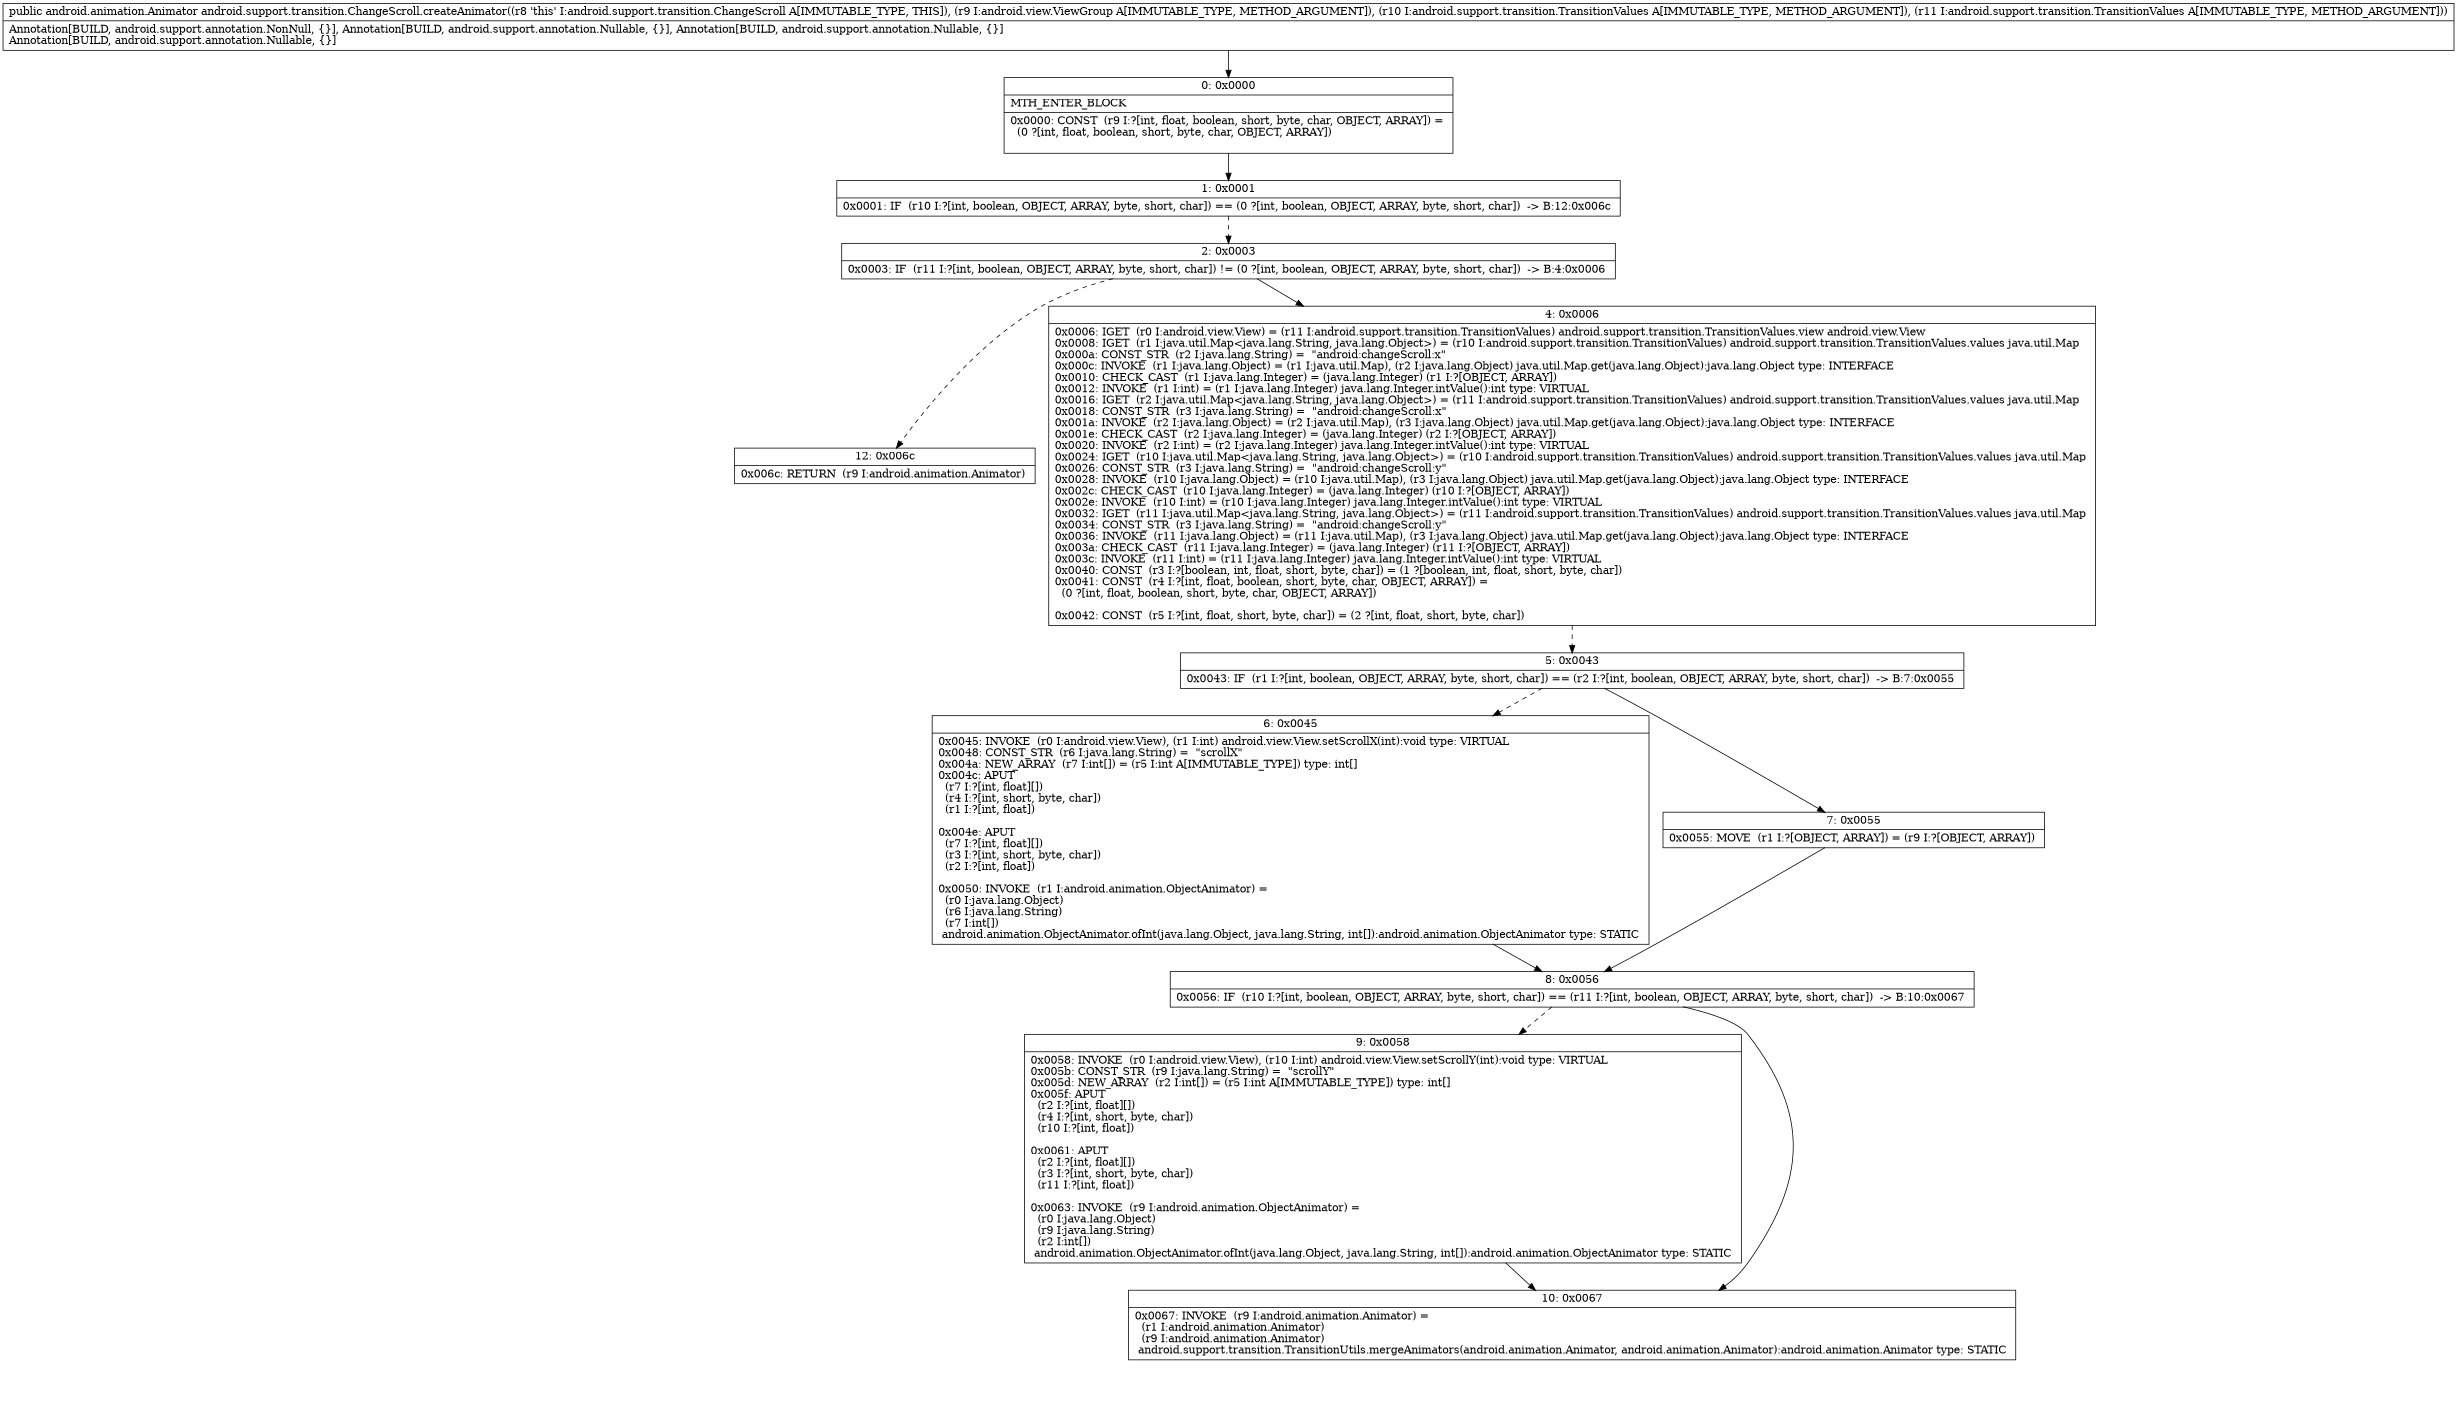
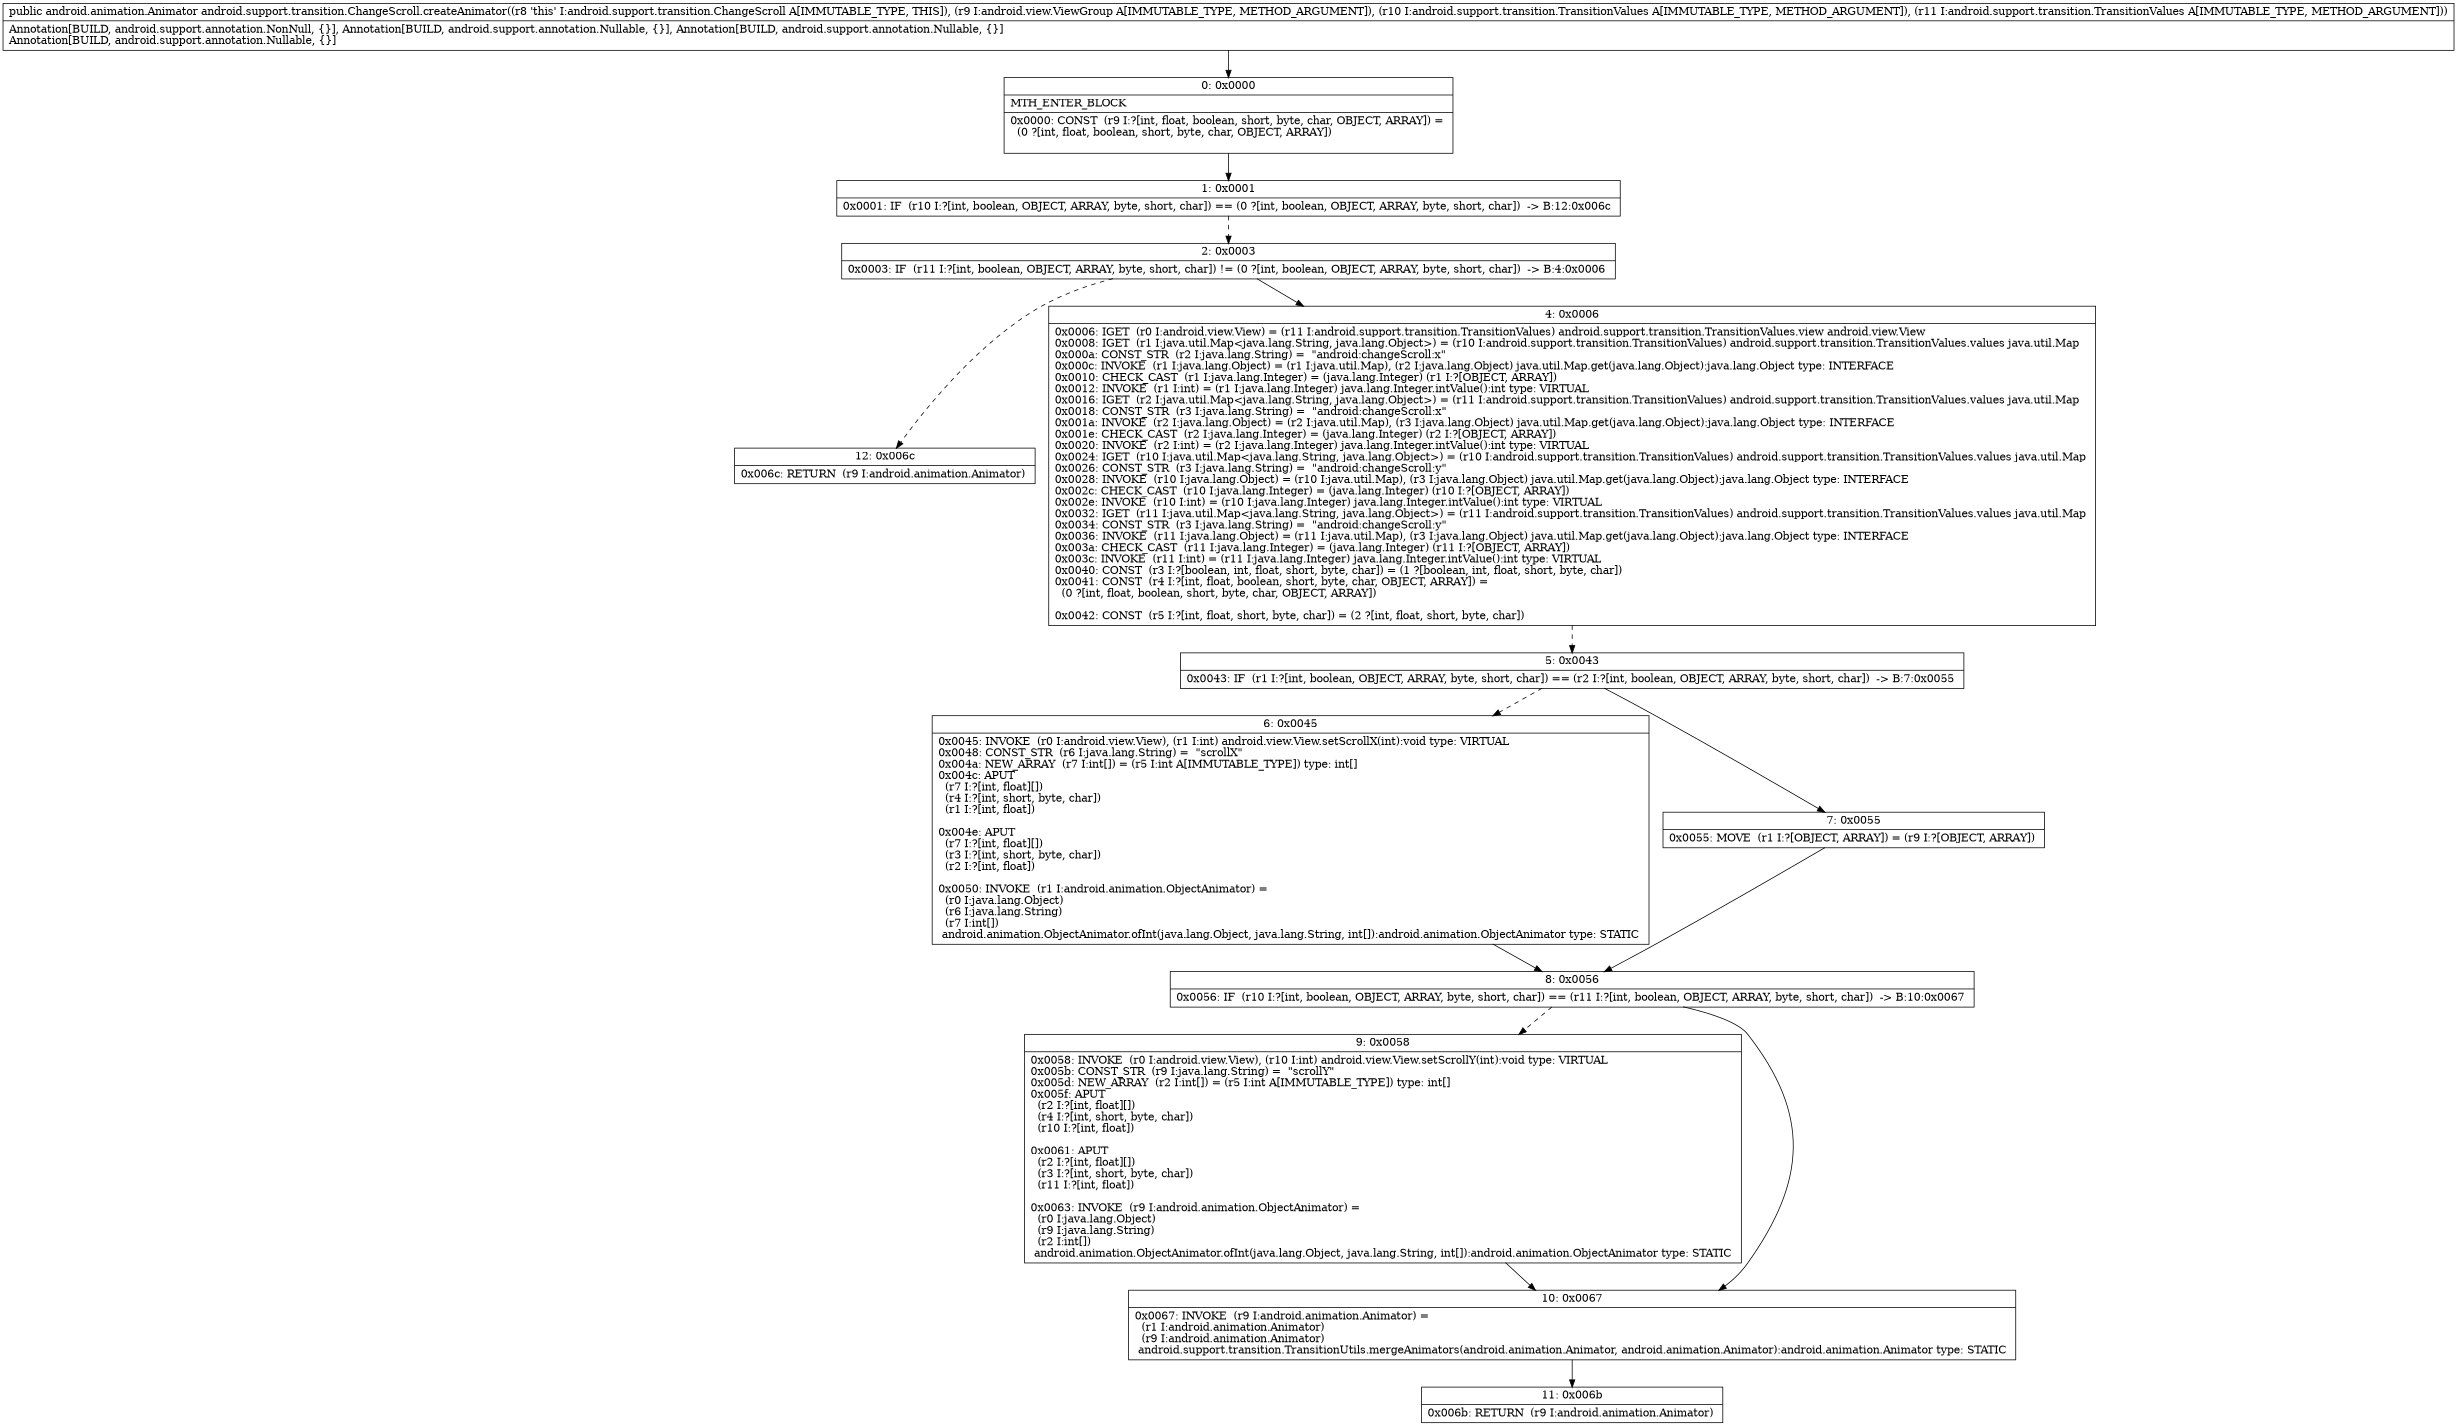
node "11: 0x006b": added
